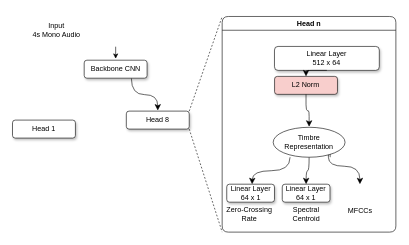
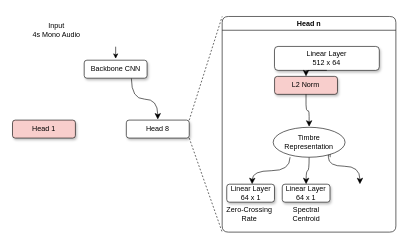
node "Head 8": moved (158, 120) -> (158, 129)
node "Head 1": fillcolor #ffffff -> #f8cecc
node "MFCCs": removed
